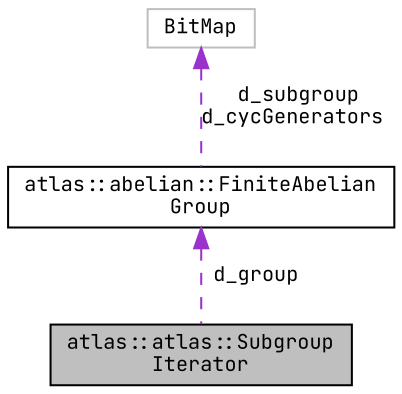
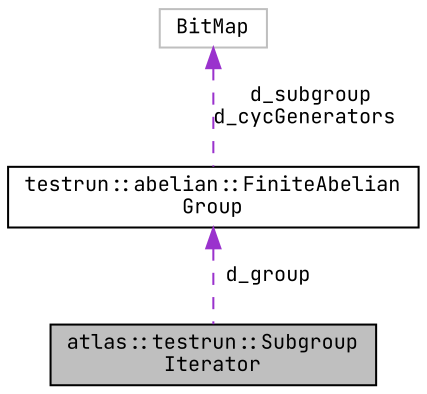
node "atlas::abelian::FiniteAbelian Group": label "atlas::abelian::FiniteAbelian Group" -> "testrun::abelian::FiniteAbelian Group"
node "atlas::atlas::Subgroup Iterator": label "atlas::atlas::Subgroup Iterator" -> "atlas::testrun::Subgroup Iterator"
